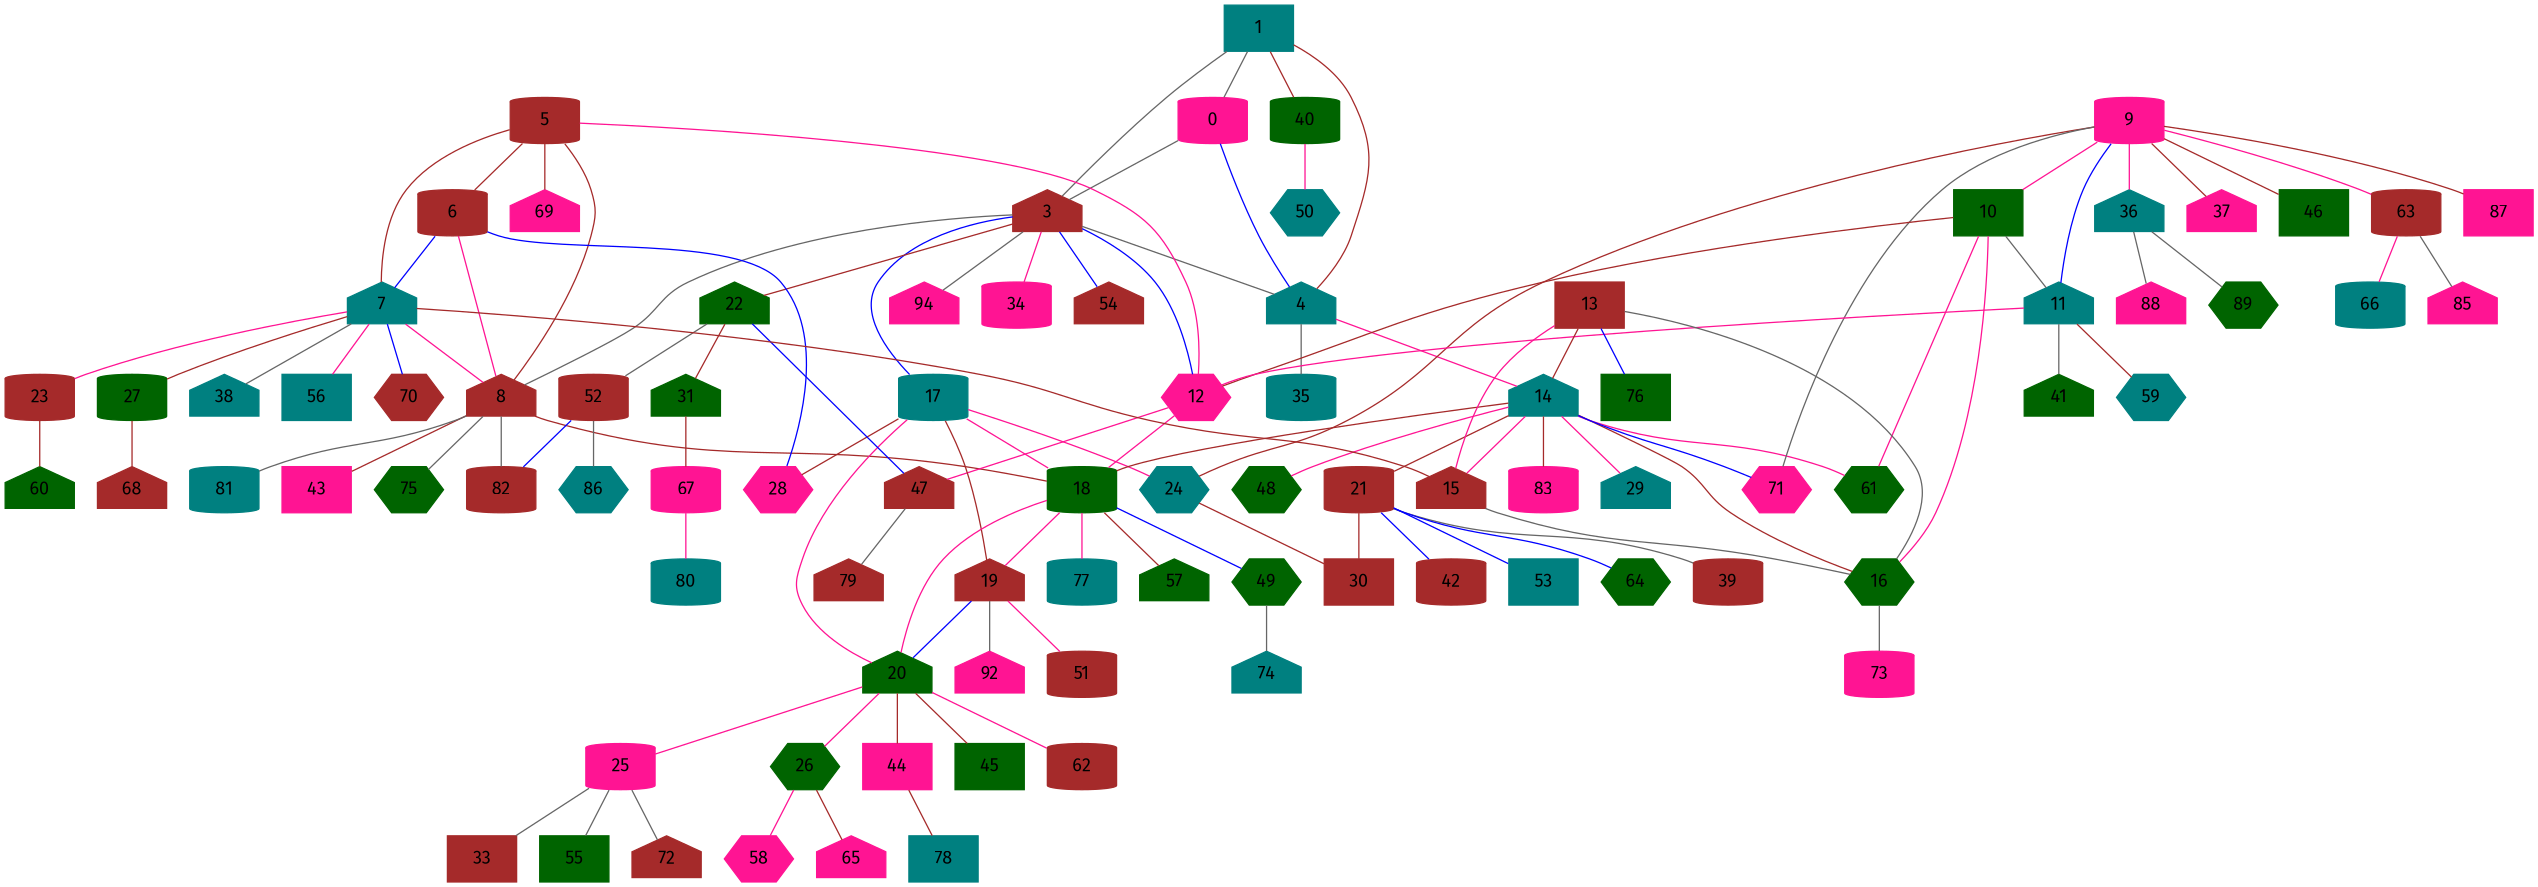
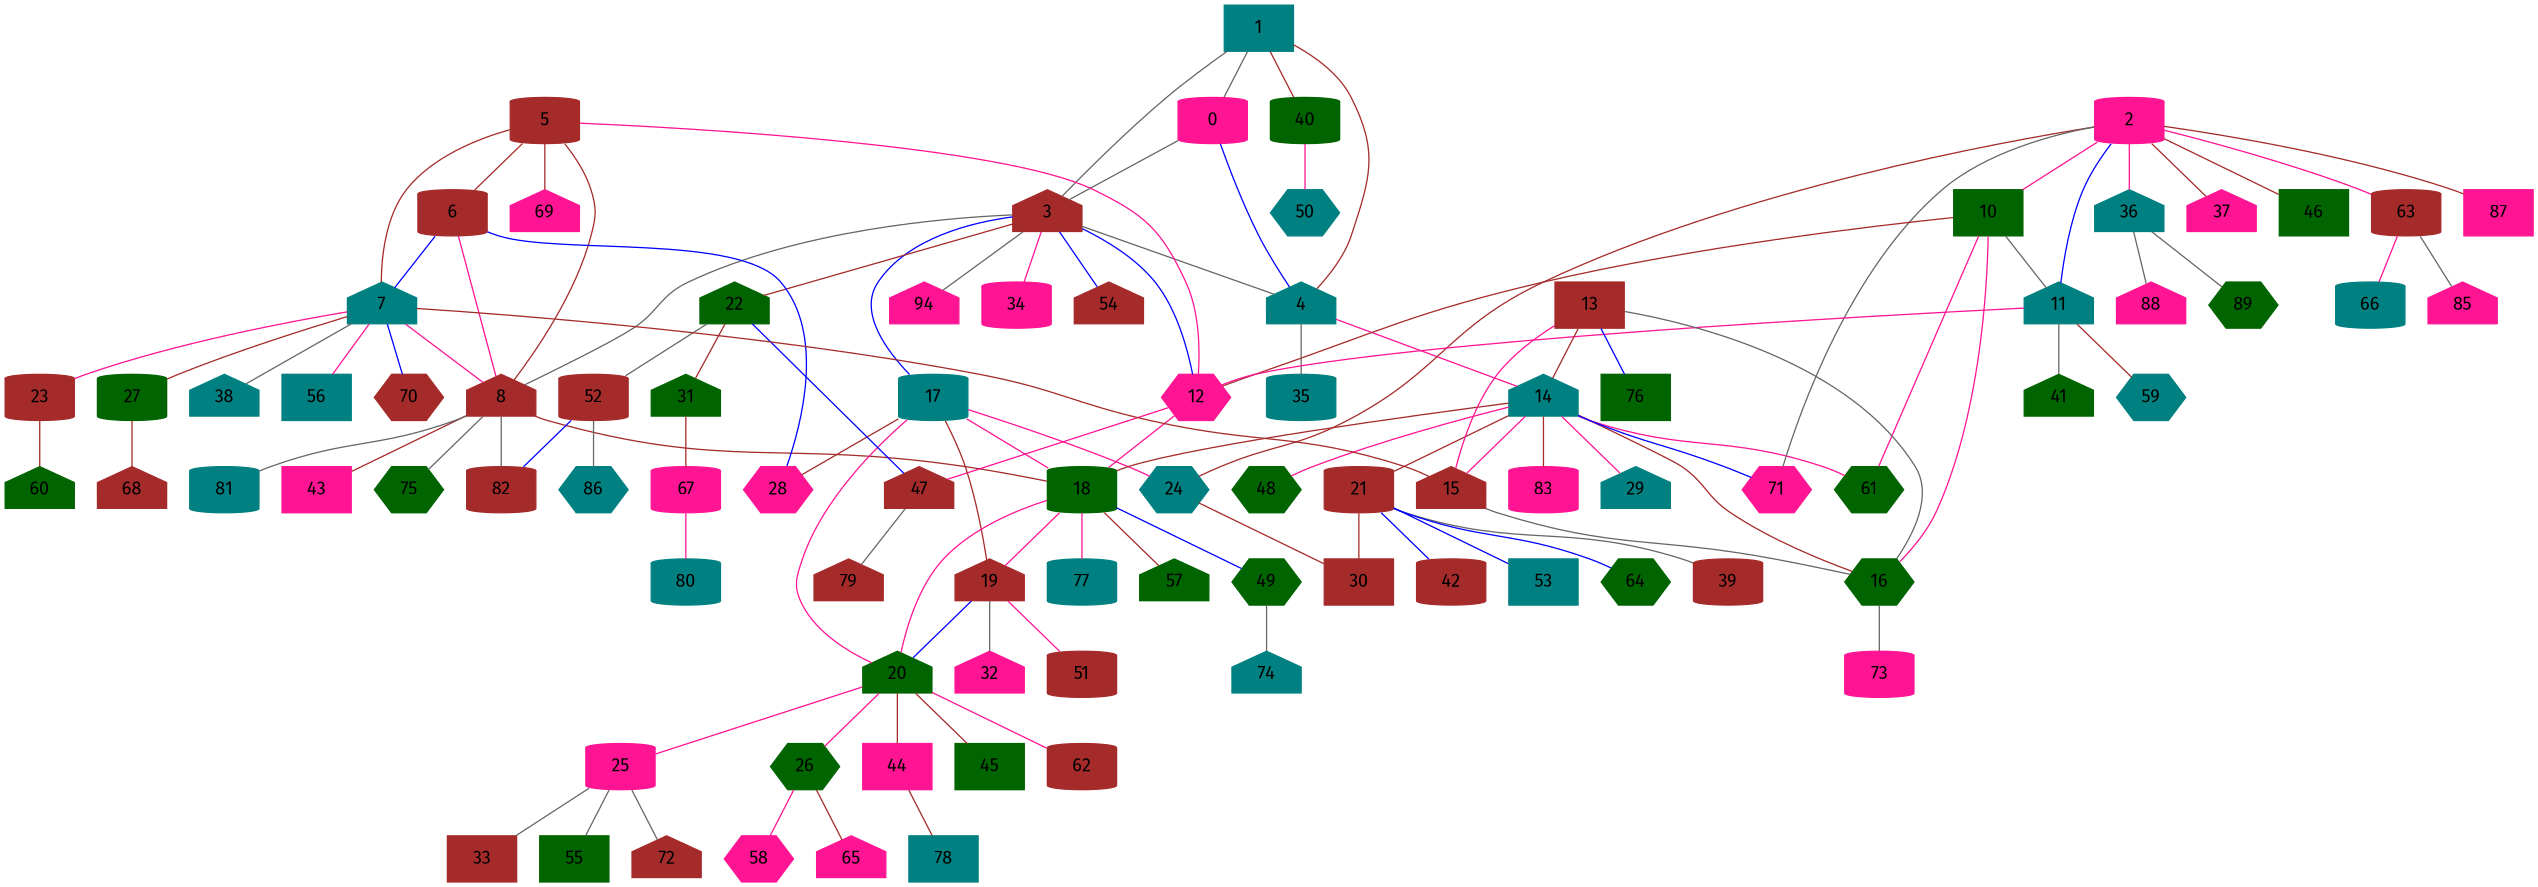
node "9": label "9" -> "2"
node "92": label "92" -> "32"
